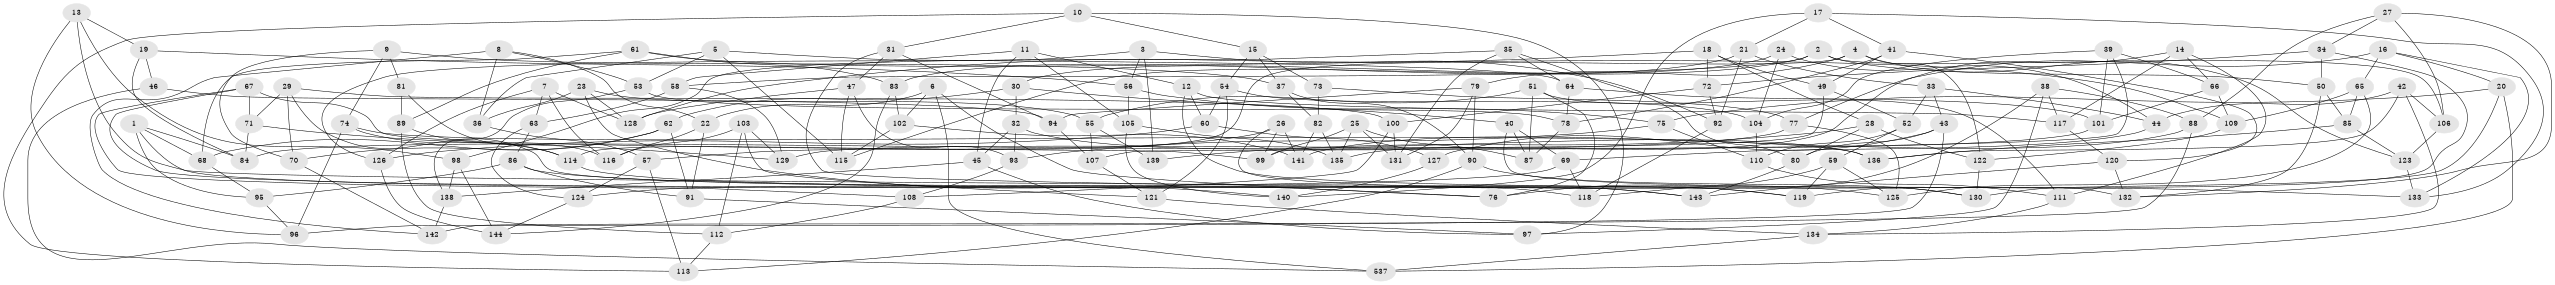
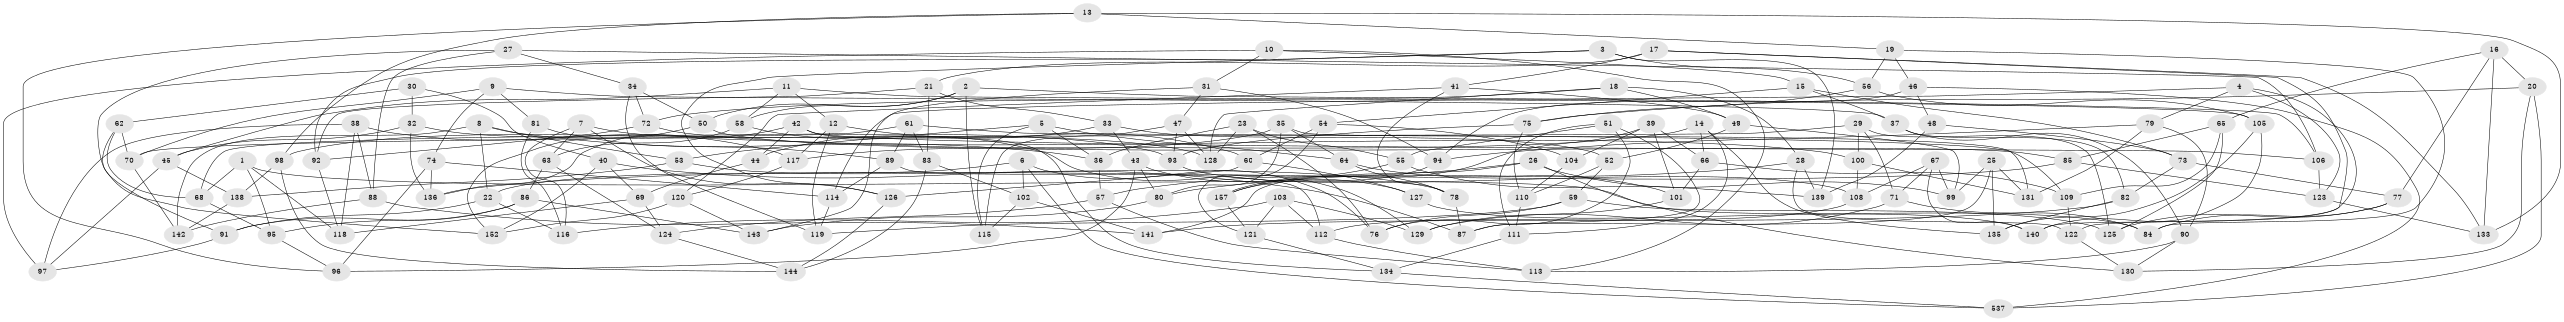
node "24": removed
node "48": added
node "107": label "107" -> "157"
node "132": label "132" -> "152"
